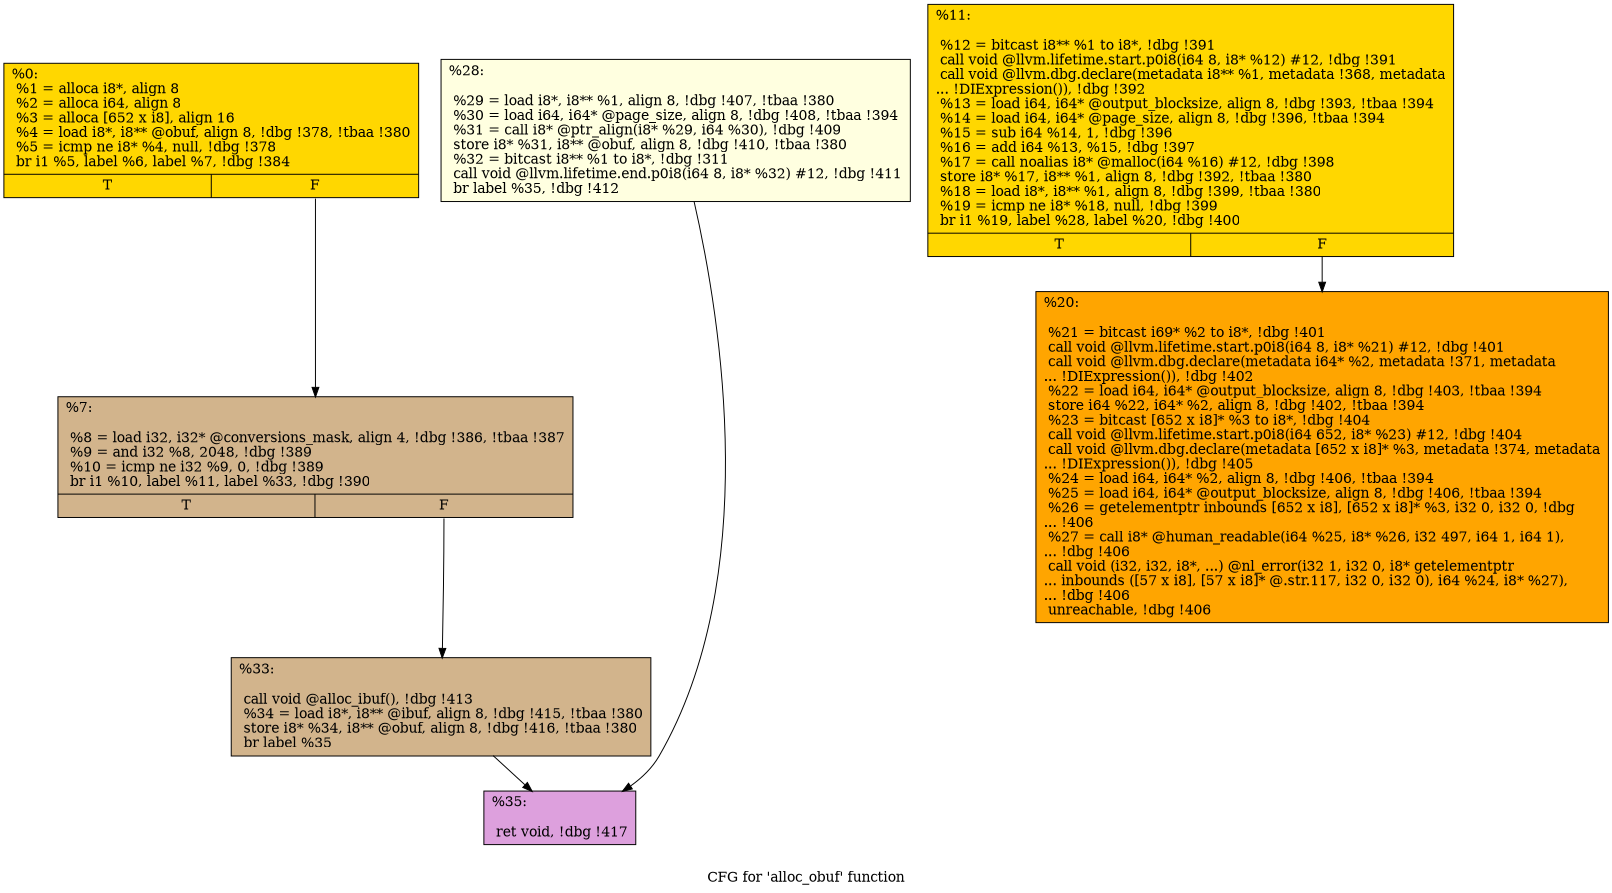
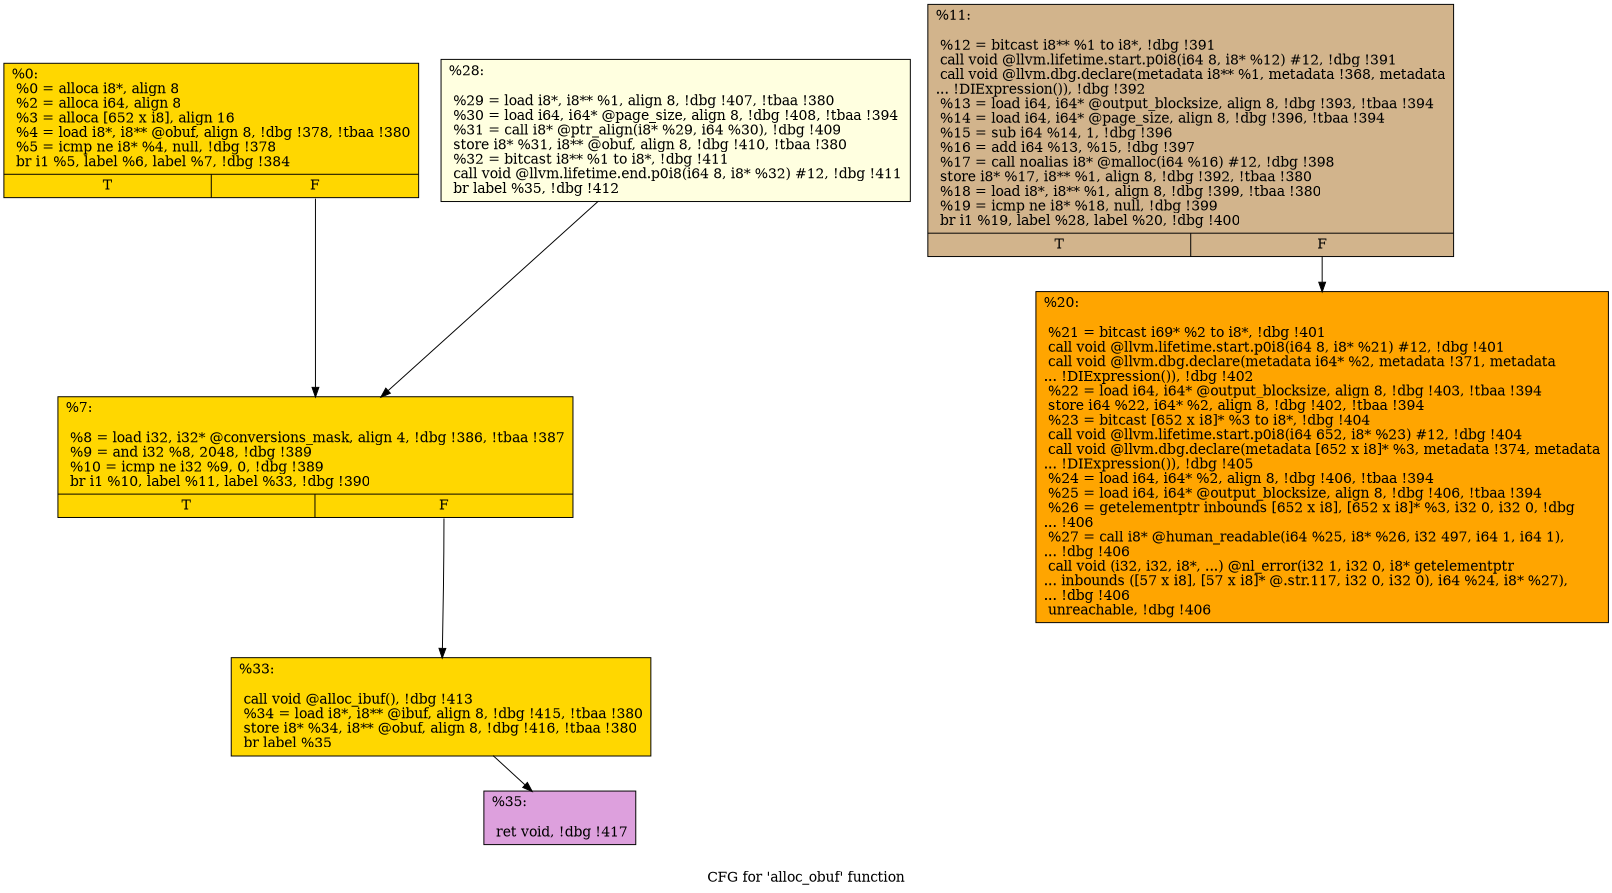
node "%0:": text "%1 = alloca i8*, align 8" -> "%0 = alloca i8*, align 8"
node "%11:": fillcolor gold -> tan
node "%28:": text "%32 = bitcast i8** %1 to i8*, !dbg !311" -> "%32 = bitcast i8** %1 to i8*, !dbg !411"
node "%7:": fillcolor tan -> gold
edge "%28:" -> "%35:": now "%28:" -> "%7:"
node "%33:": fillcolor tan -> gold
